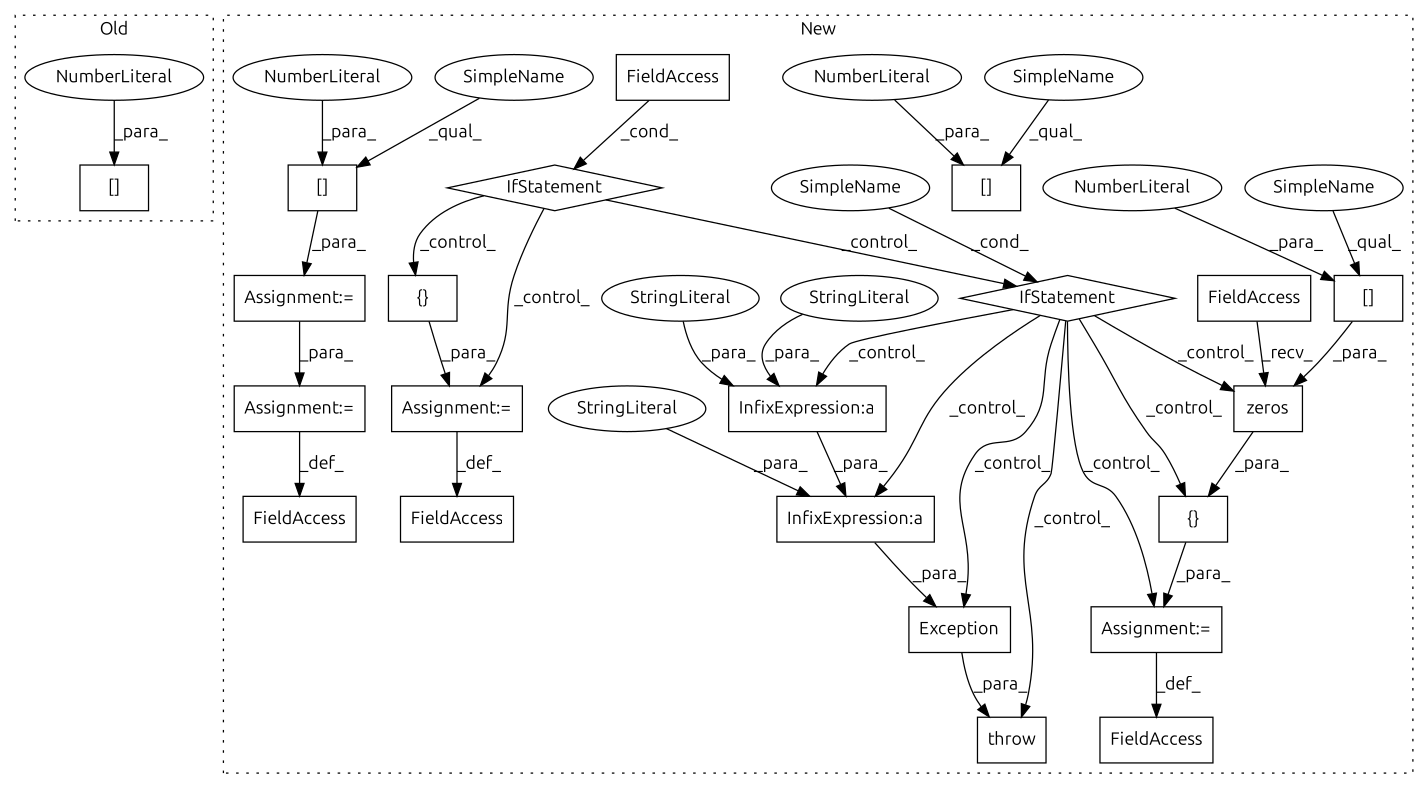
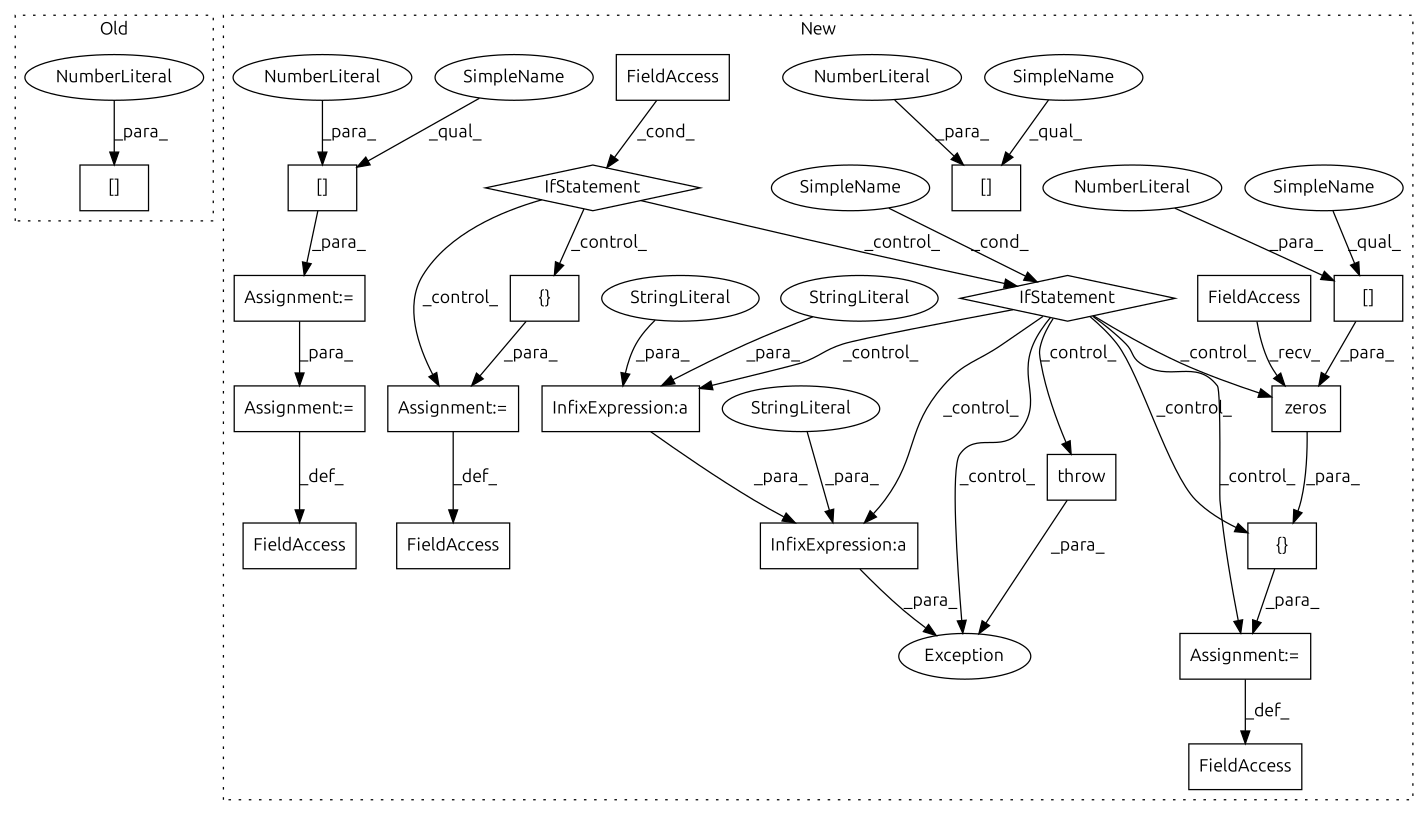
node "Exception": shape box -> ellipse
edge "Exception" -> "throw": reversed
